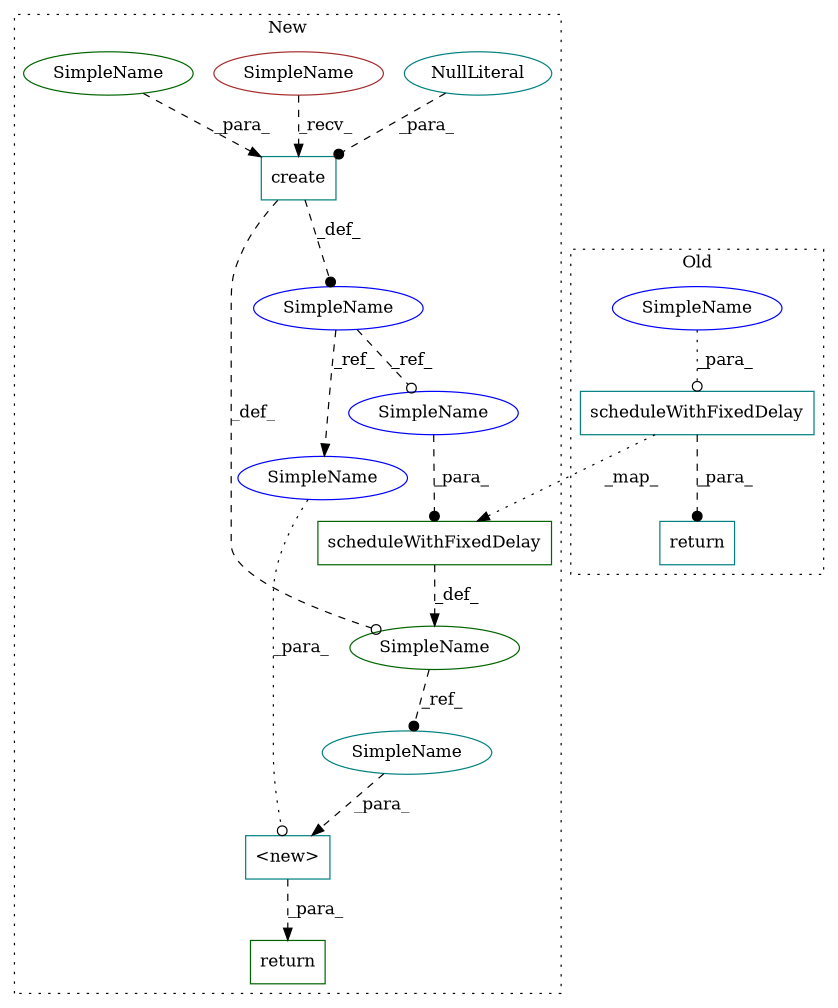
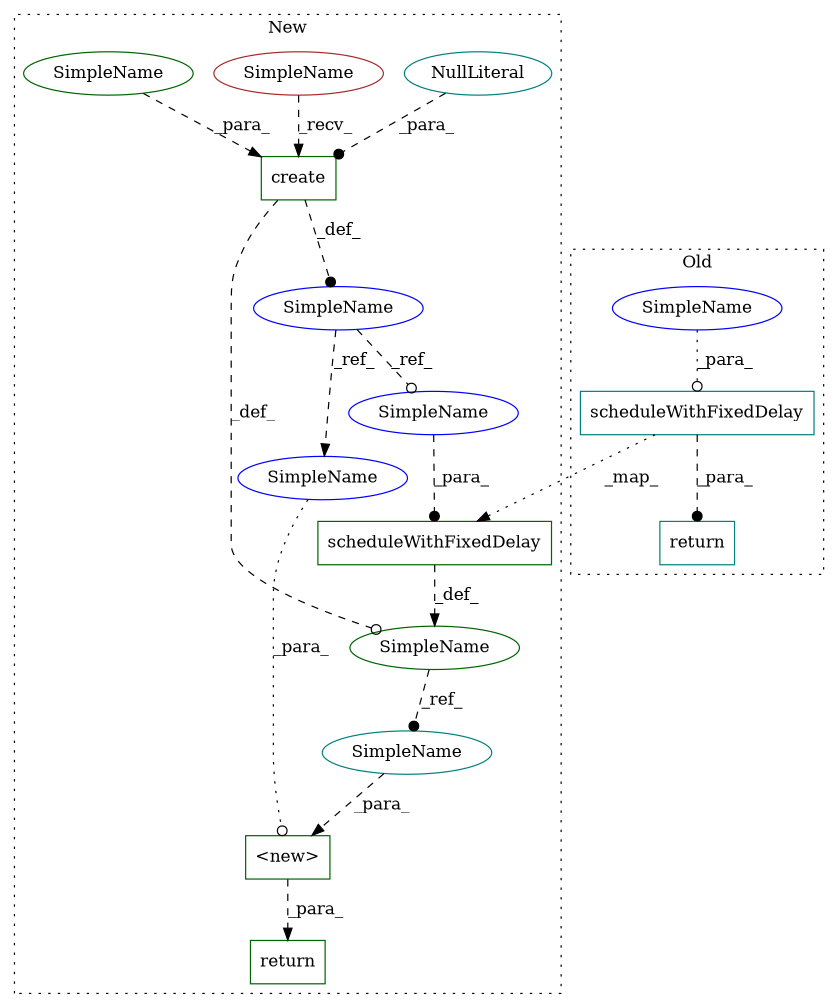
node "create": color teal -> darkgreen
node "<new>": color teal -> darkgreen
